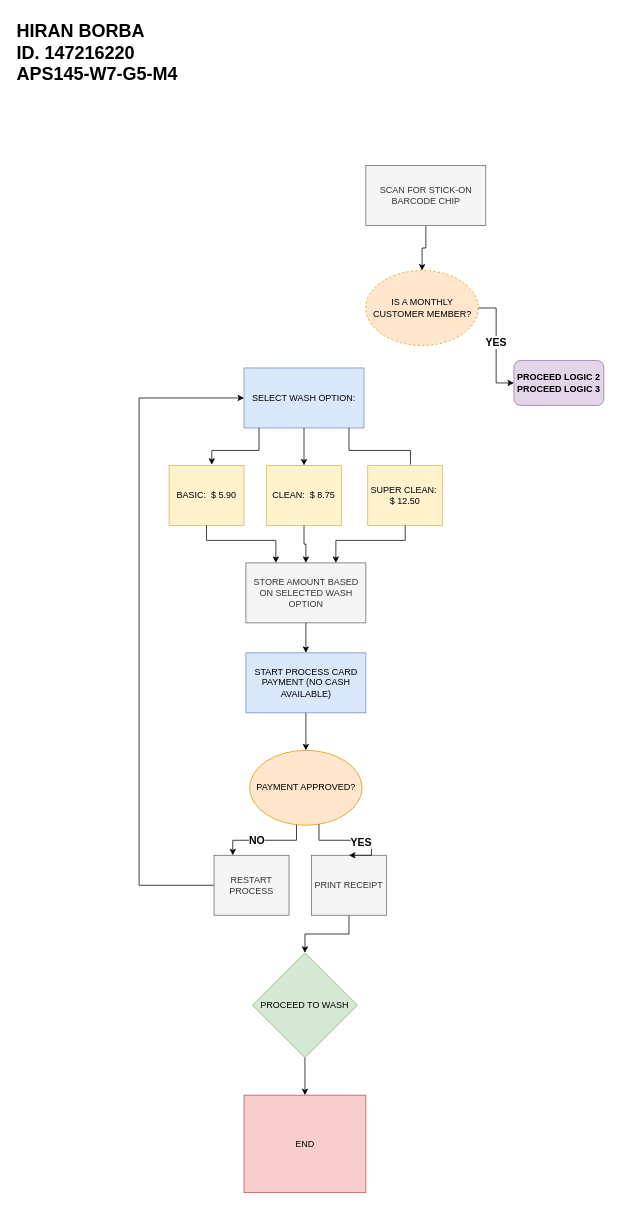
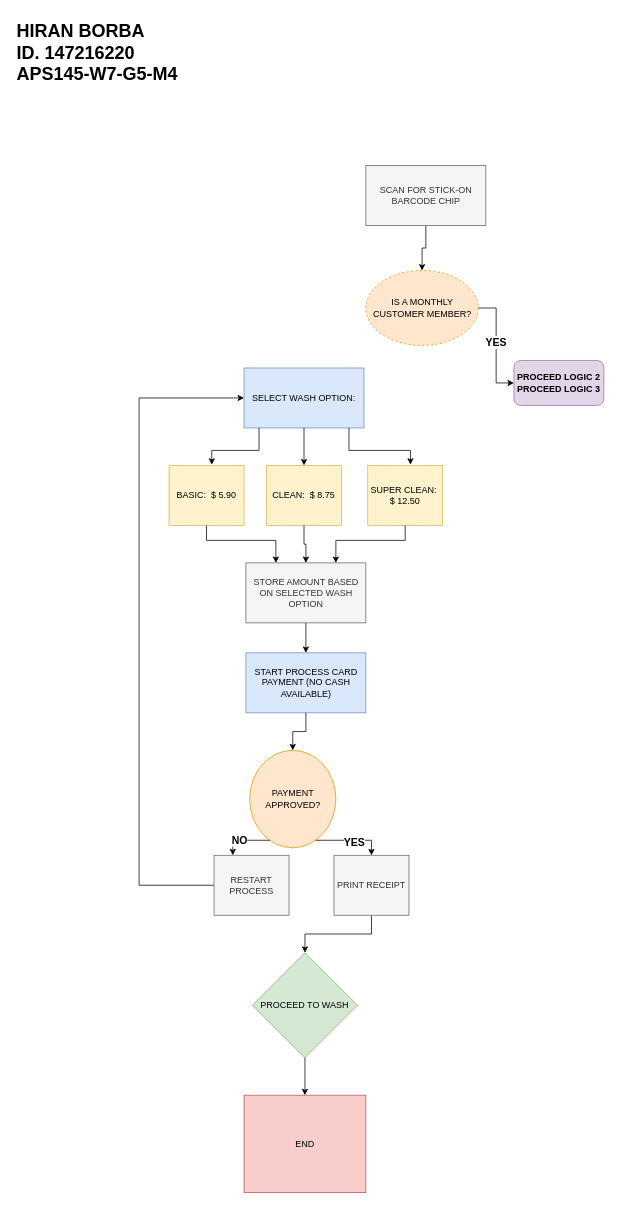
edge "SELECT WASH OPTION:" -- "SUPER CLEAN: $ 12.50": arrowhead none -> classic
node "PAYMENT APPROVED?": size 113x75 -> 86x98
node "PRINT RECEIPT": moved (349, 885) -> (372, 885)
